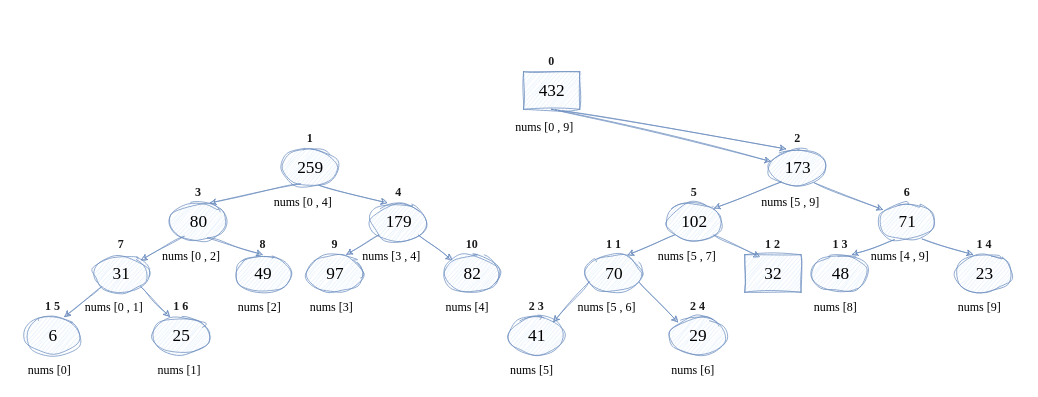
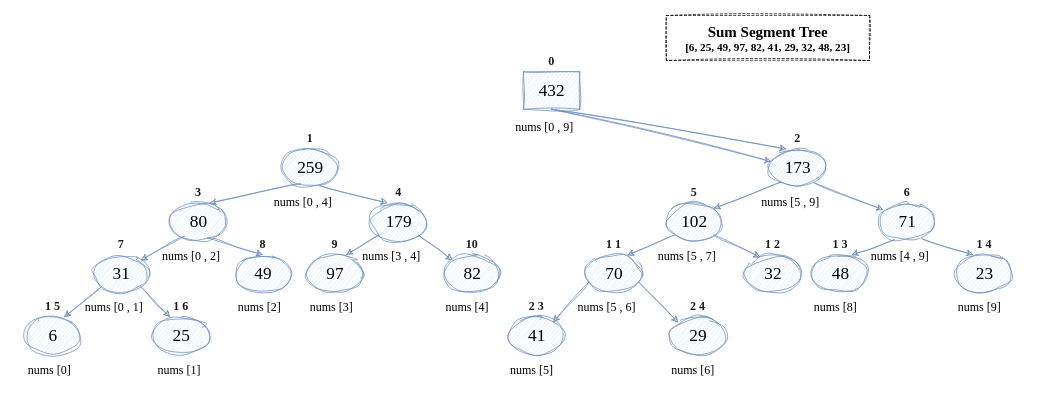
node "Sum Segment Tree [6, 25, 49, 97, 82, 41, 29, 32, 48, 23]": added
node "32": shape rectangle -> ellipse
